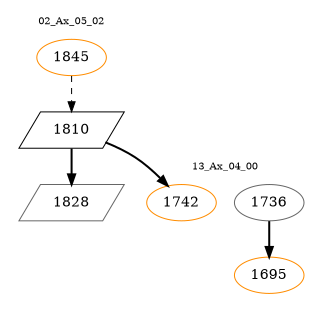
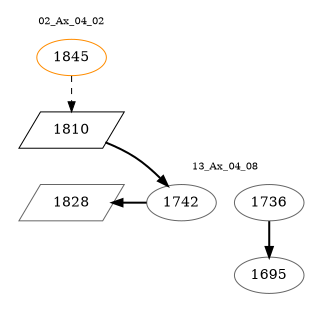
cluster "02_Ax_05_02": label "02_Ax_05_02" -> "02_Ax_04_02"
edge "1810" -> "1828": now "1742" -> "1828"
cluster "13_Ax_04_00": label "13_Ax_04_00" -> "13_Ax_04_08"
node "1742": color darkorange -> gray40
node "1695": color darkorange -> gray40
